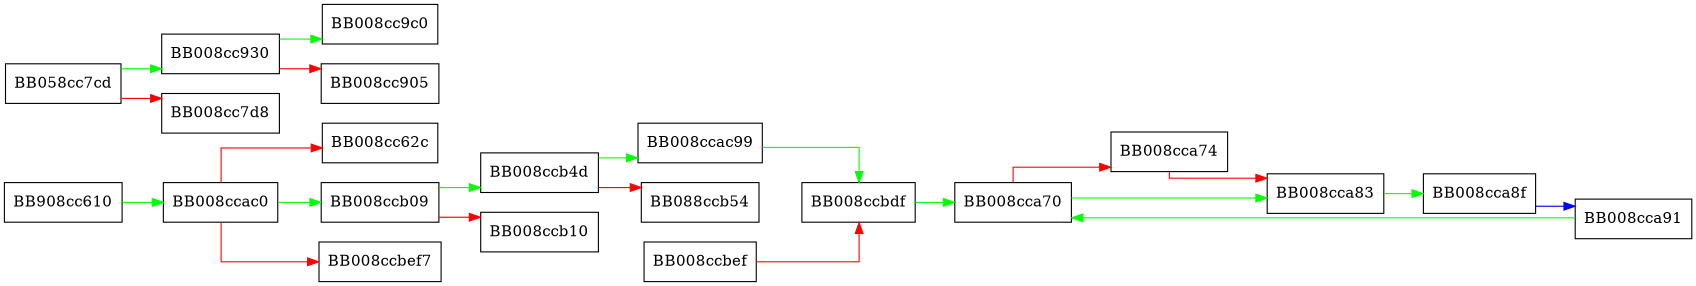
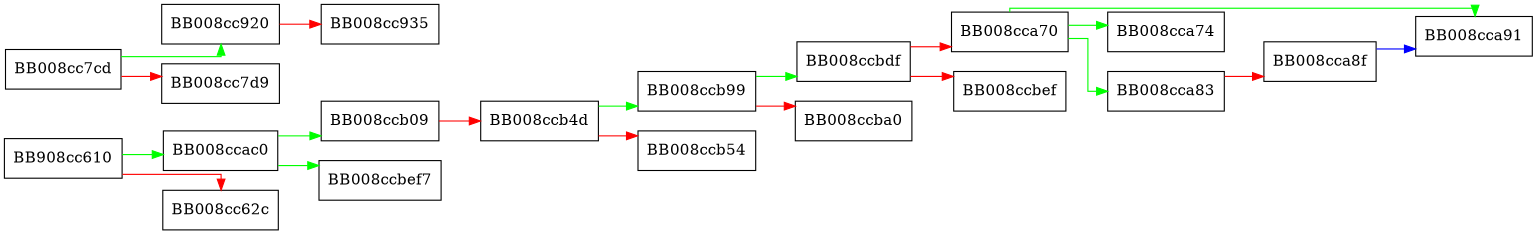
node "BB008cc9c0": removed
node "BB008cc930": label "BB008cc930" -> "BB008cc920"
node "BB058cc7cd": label "BB058cc7cd" -> "BB008cc7cd"
node "BB008cc905": label "BB008cc905" -> "BB008cc935"
node "BB008cc7d8": label "BB008cc7d8" -> "BB008cc7d9"
node "BB008ccba0": added
node "BB008ccac99": label "BB008ccac99" -> "BB008ccb99"
edge "BB008ccac0" -> "BB008cc62c": now "BB908cc610" -> "BB008cc62c"
edge "BB008cca70" -> "BB008cca74": color red -> green
edge "BB008cca74" -> "BB008cca83": removed
edge "BB008ccb09" -> "BB008ccb4d": color green -> red
edge "BB008cca83" -> "BB008cca8f": color green -> red
node "BB088ccb54": label "BB088ccb54" -> "BB008ccb54"
edge "BB008ccbdf" -> "BB008cca70": color green -> red
edge "BB008cca91" -> "BB008cca70": reversed
node "BB008ccb10": removed
edge "BB008ccac0" -> "BB008ccbef7": color red -> green
edge "BB008ccbef" -> "BB008ccbdf": reversed
